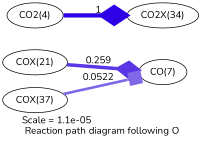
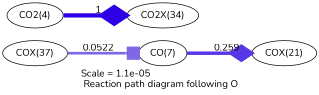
edge "COX(21)" -> "CO(7)": reversed
